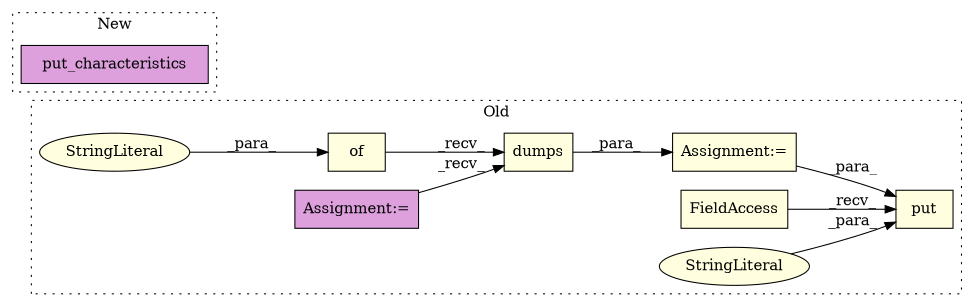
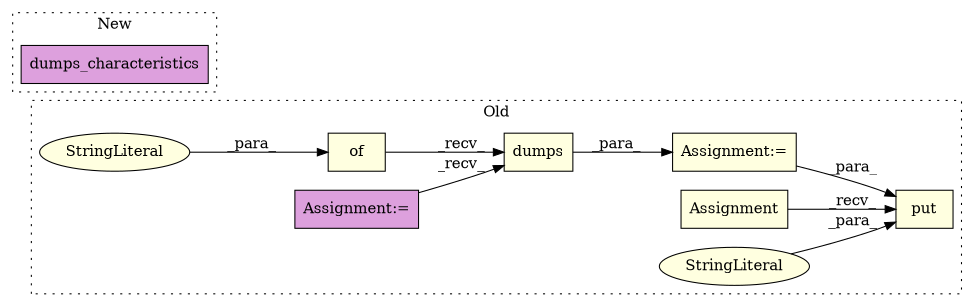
node "put_characteristics": label "put_characteristics" -> "dumps_characteristics"
node "FieldAccess": label "FieldAccess" -> "Assignment"
